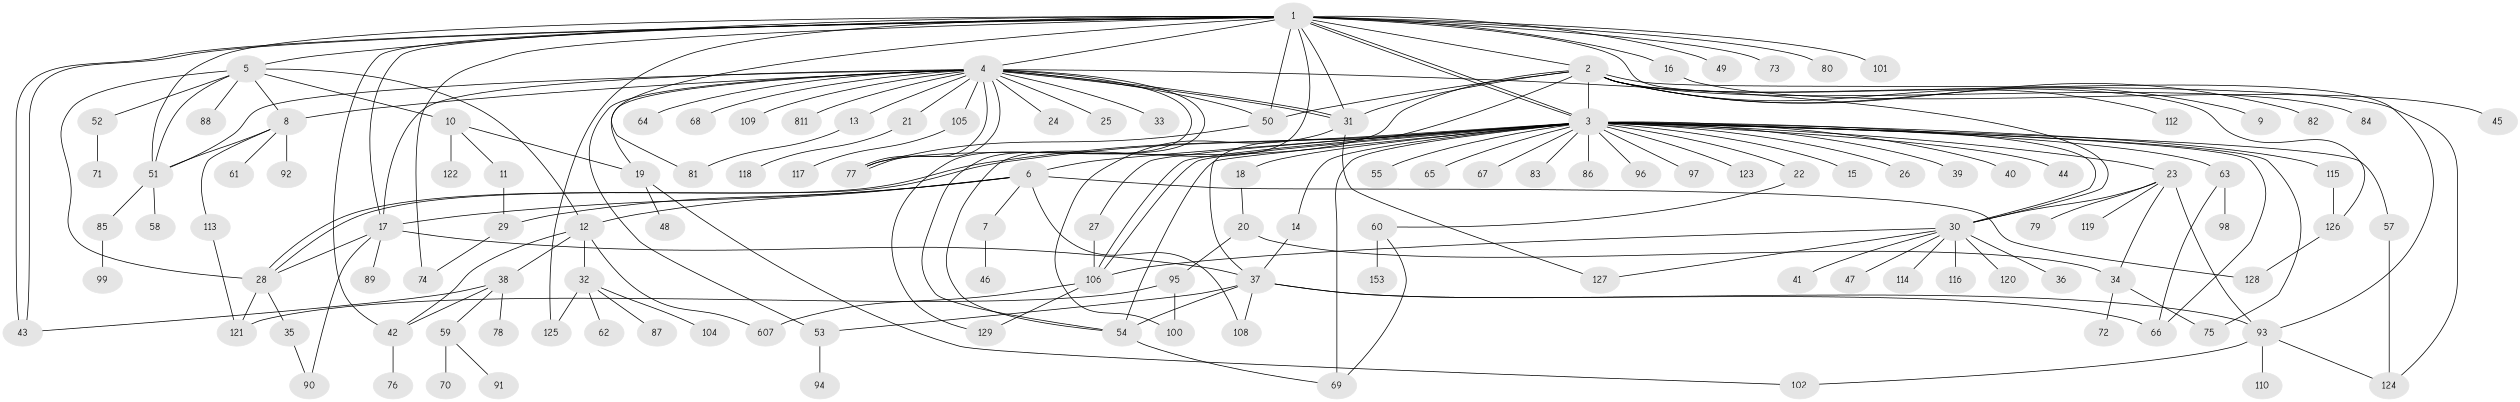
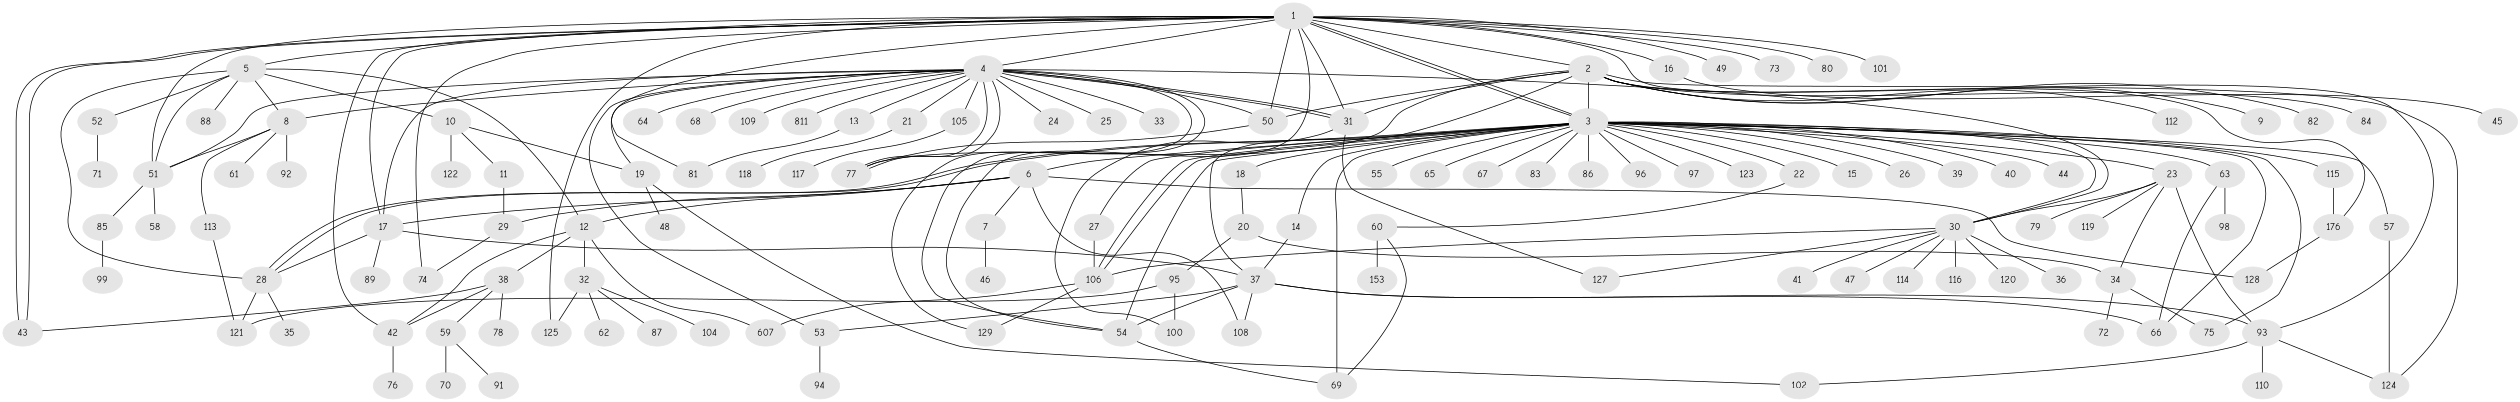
node "126": label "126" -> "176"
node "90": removed
